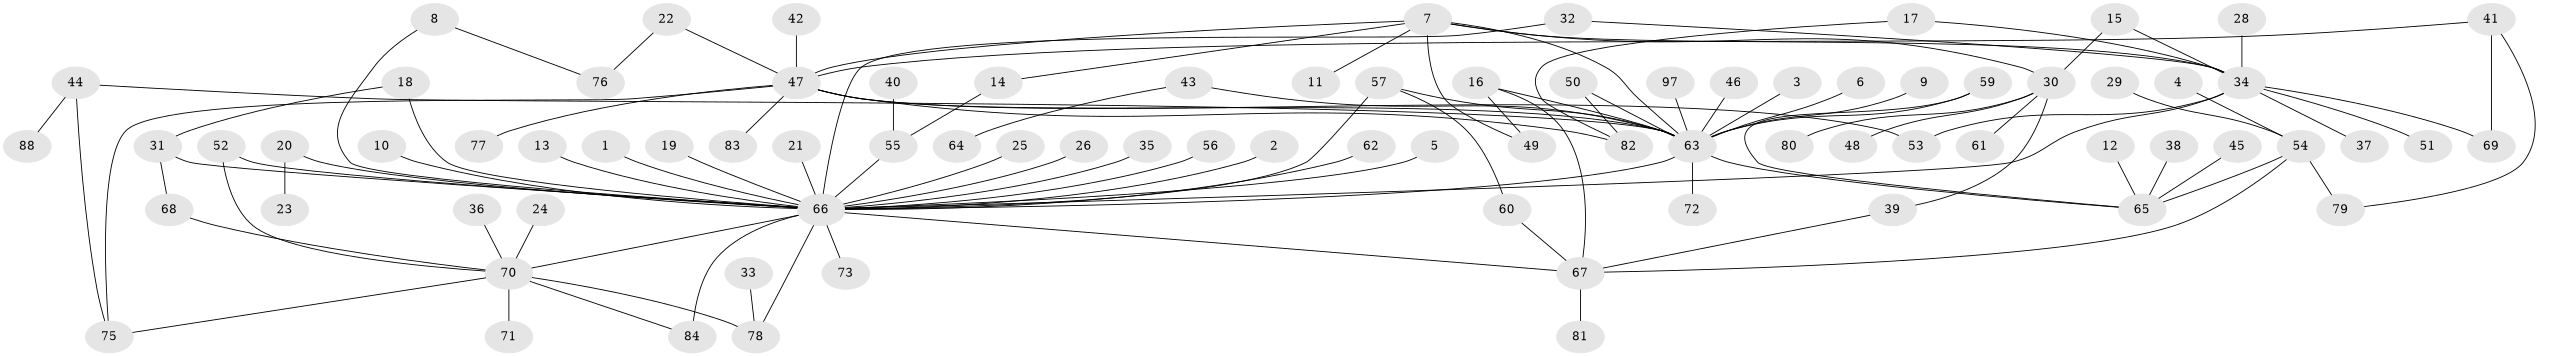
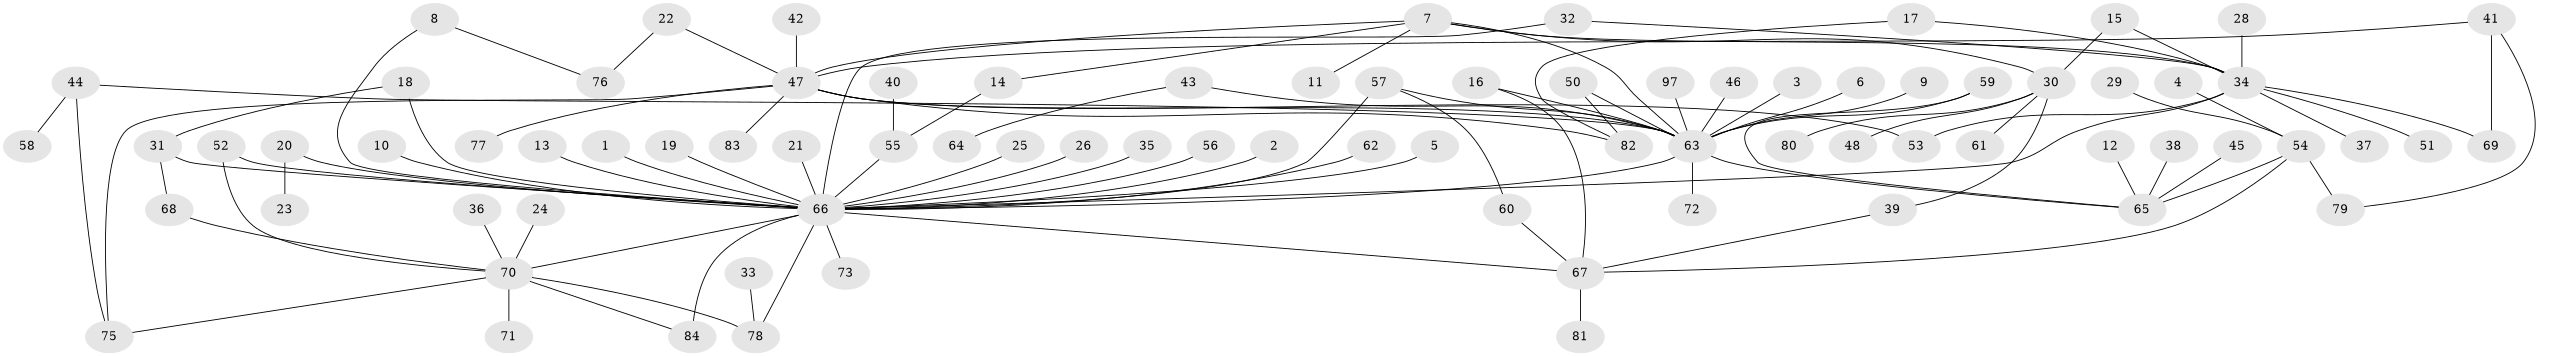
node "88": label "88" -> "58"
node "49": removed
